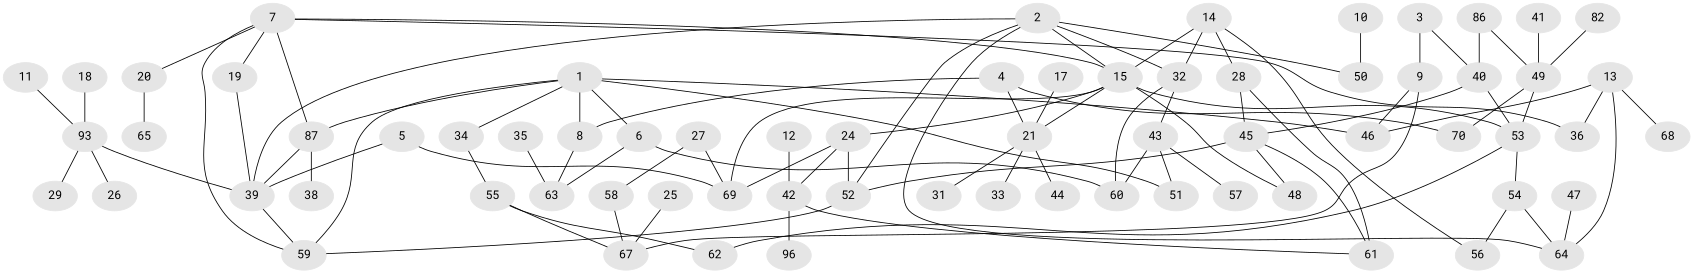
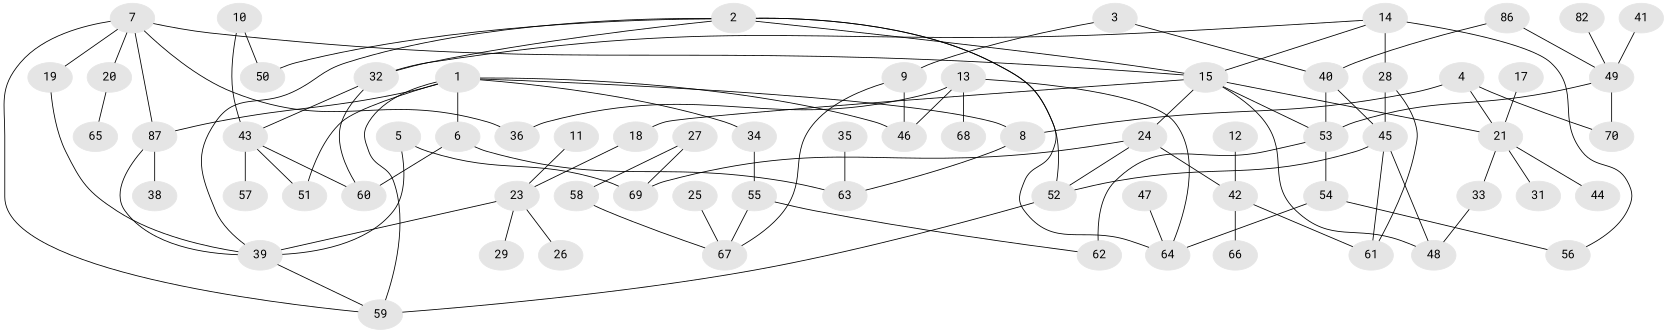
edge "10" -- "43": added
edge "15" -- "69": now "15" -- "18"
node "93": label "93" -> "23"
edge "33" -- "48": added
node "96": label "96" -> "66"
